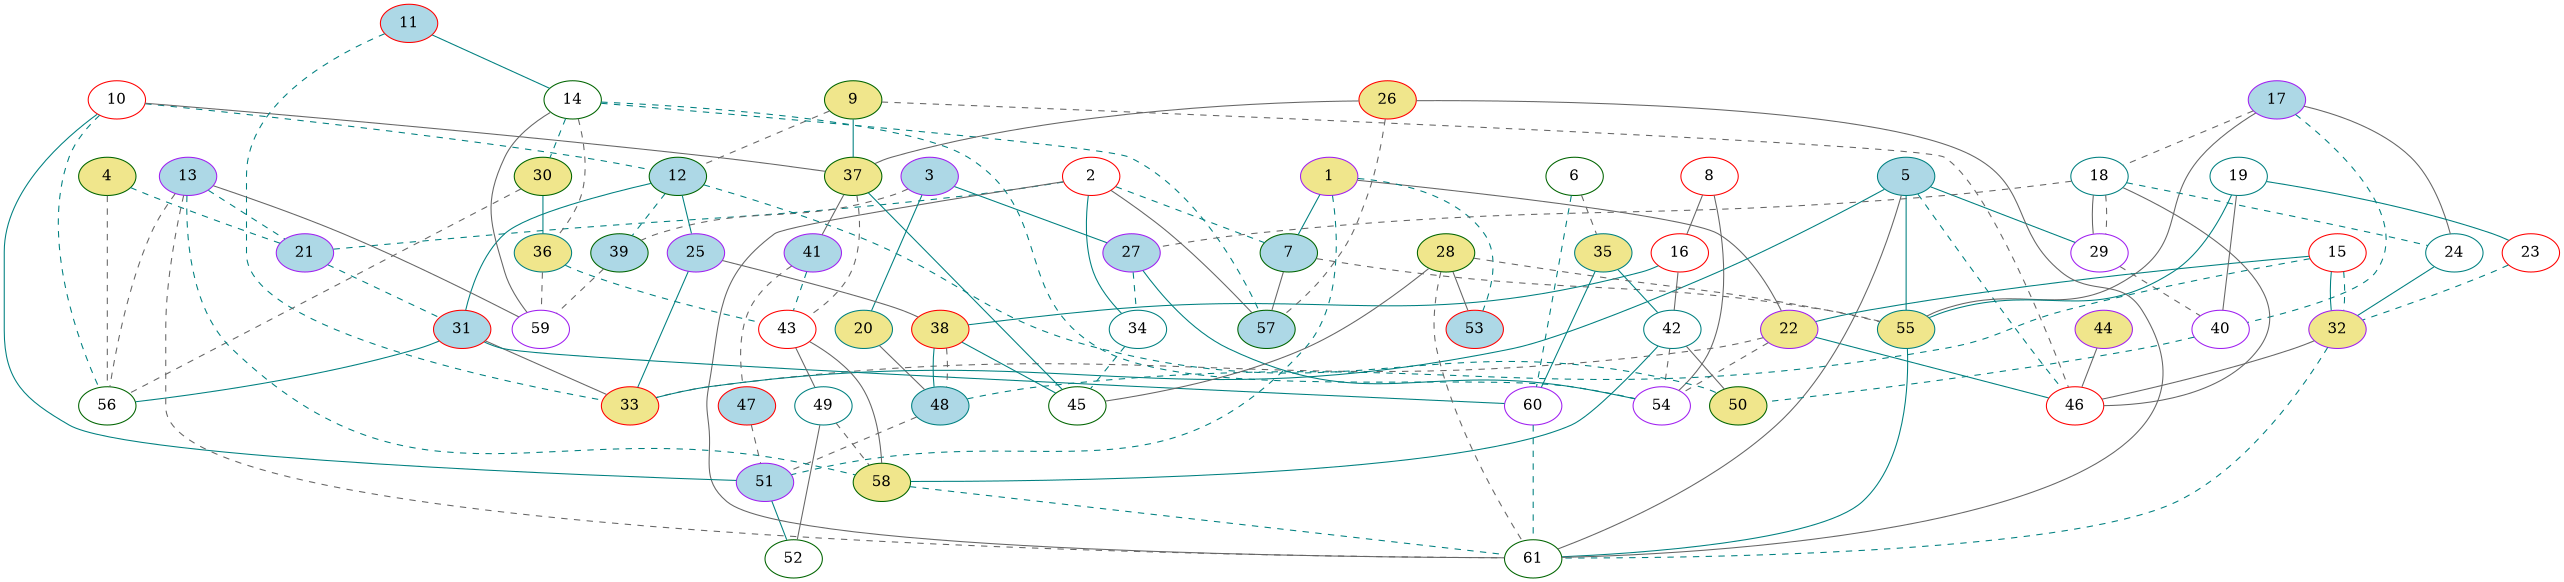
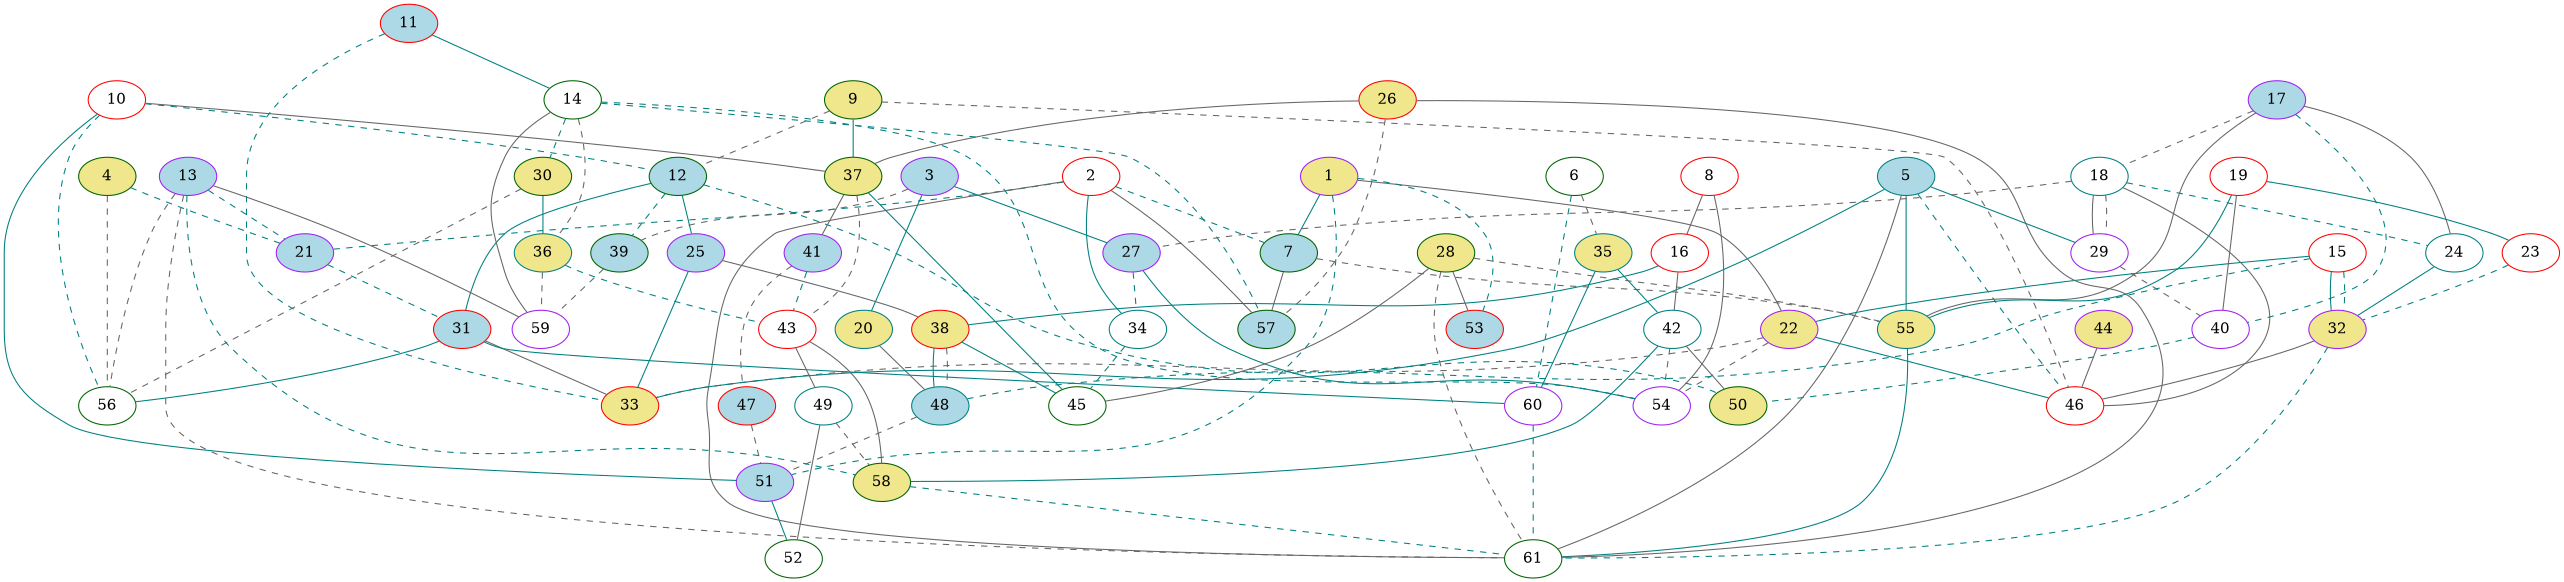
node "19": color teal -> red
